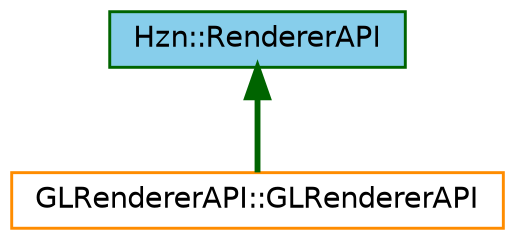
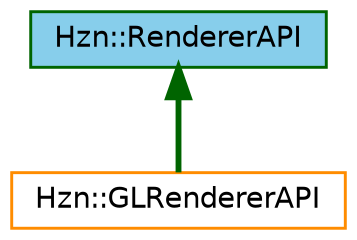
node "GLRendererAPI::GLRendererAPI": label "GLRendererAPI::GLRendererAPI" -> "Hzn::GLRendererAPI"
